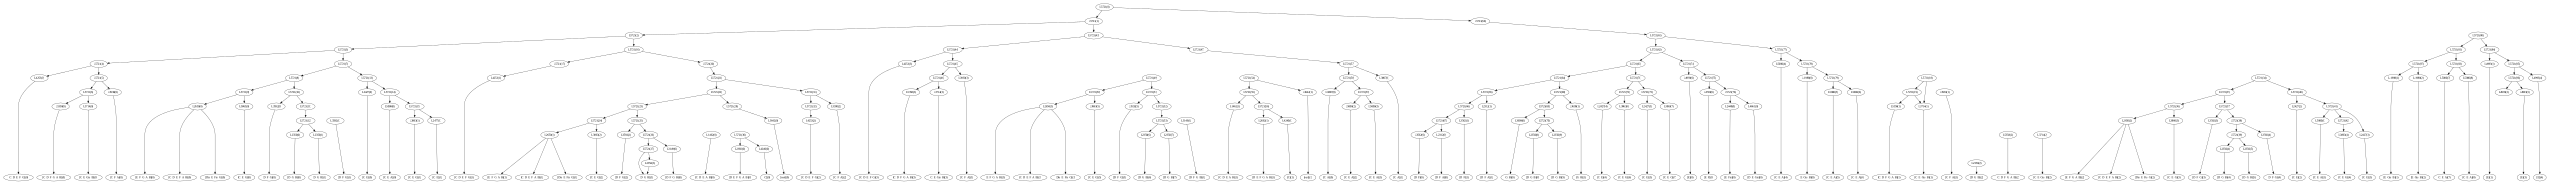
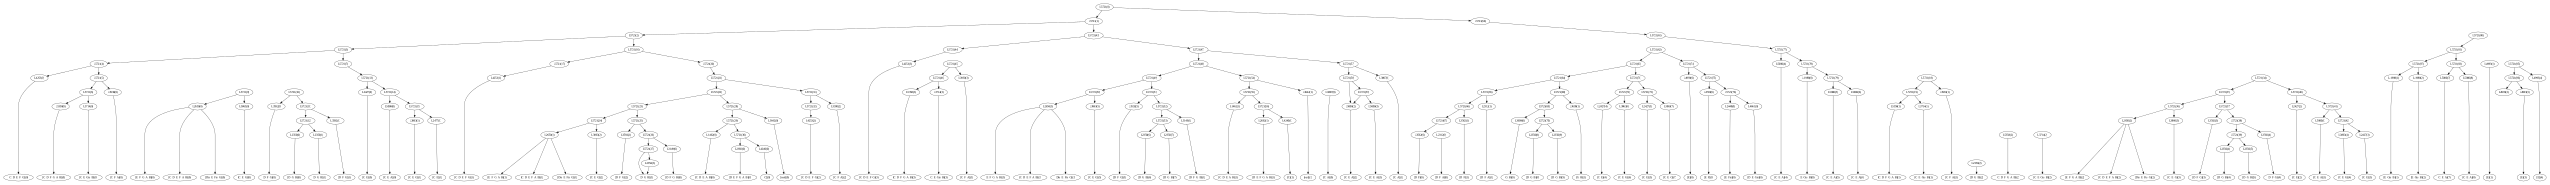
edge "L5721(61)" -> "L5721(62)": removed
node "L5721(84)": removed
edge "L5721(44)" -> "L5721(45)": removed
node "L5721(48)": added
node "L5721(8)": removed
edge "L5721(58)" -> "L3807(0)": now "L5721(58)" -> "L5000(2)"
edge "L5721(18)" -> "L3714(1)": now "L5721(18)" -> "L3930(1)"
edge "L5721(11)" -> "L3592(1)": added
edge "L5721(52)" -> "L3149(1)": added
edge "L5721(41)" -> "L2427(3)": now "L5721(42)" -> "L2427(3)"
node "L5721(29)": added
edge "L5721(67)" -> "L2312(0)": removed
